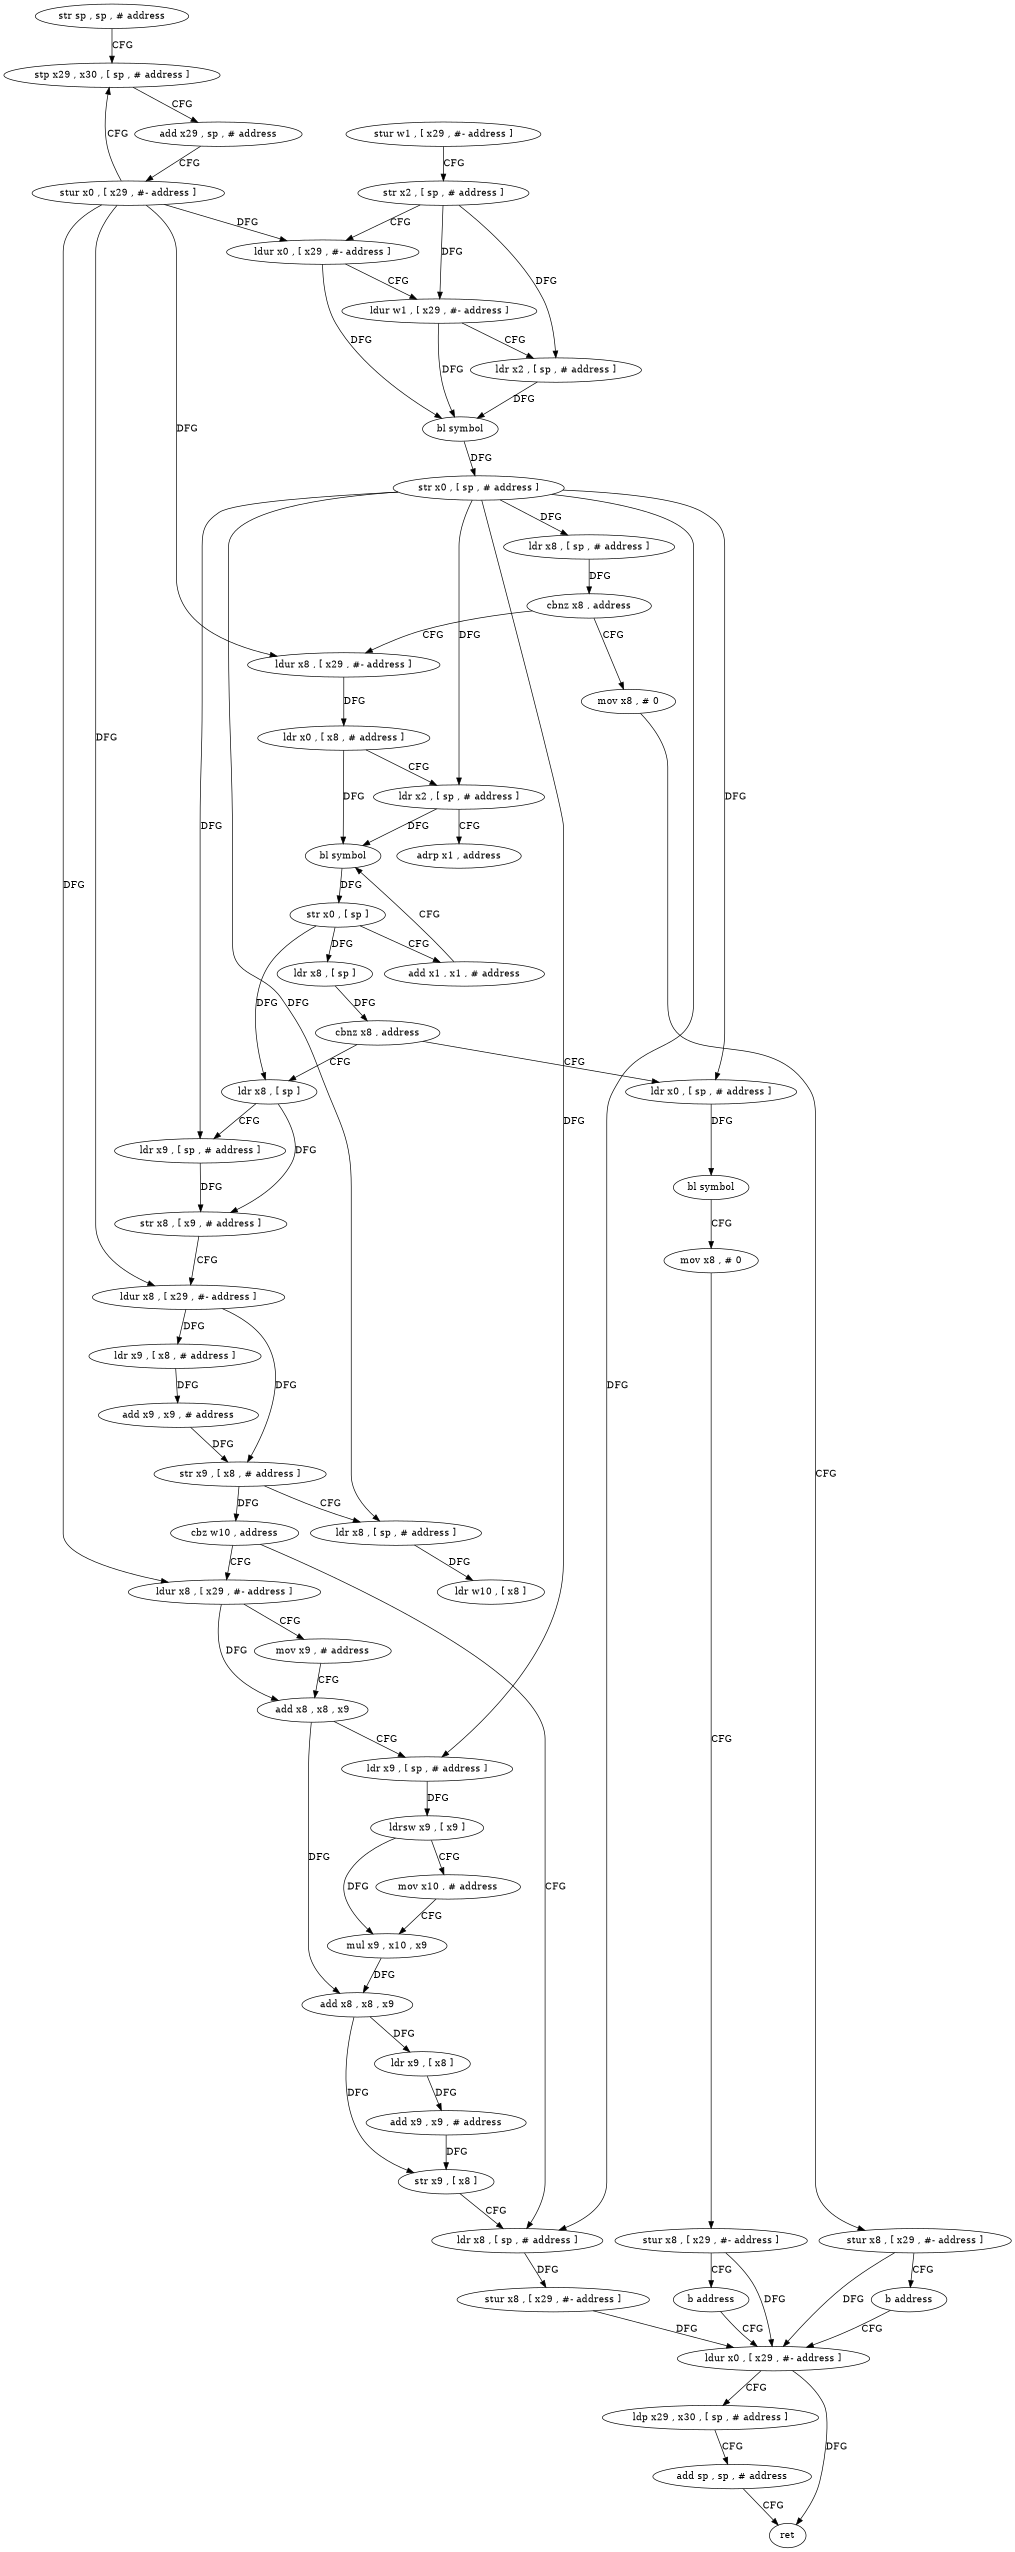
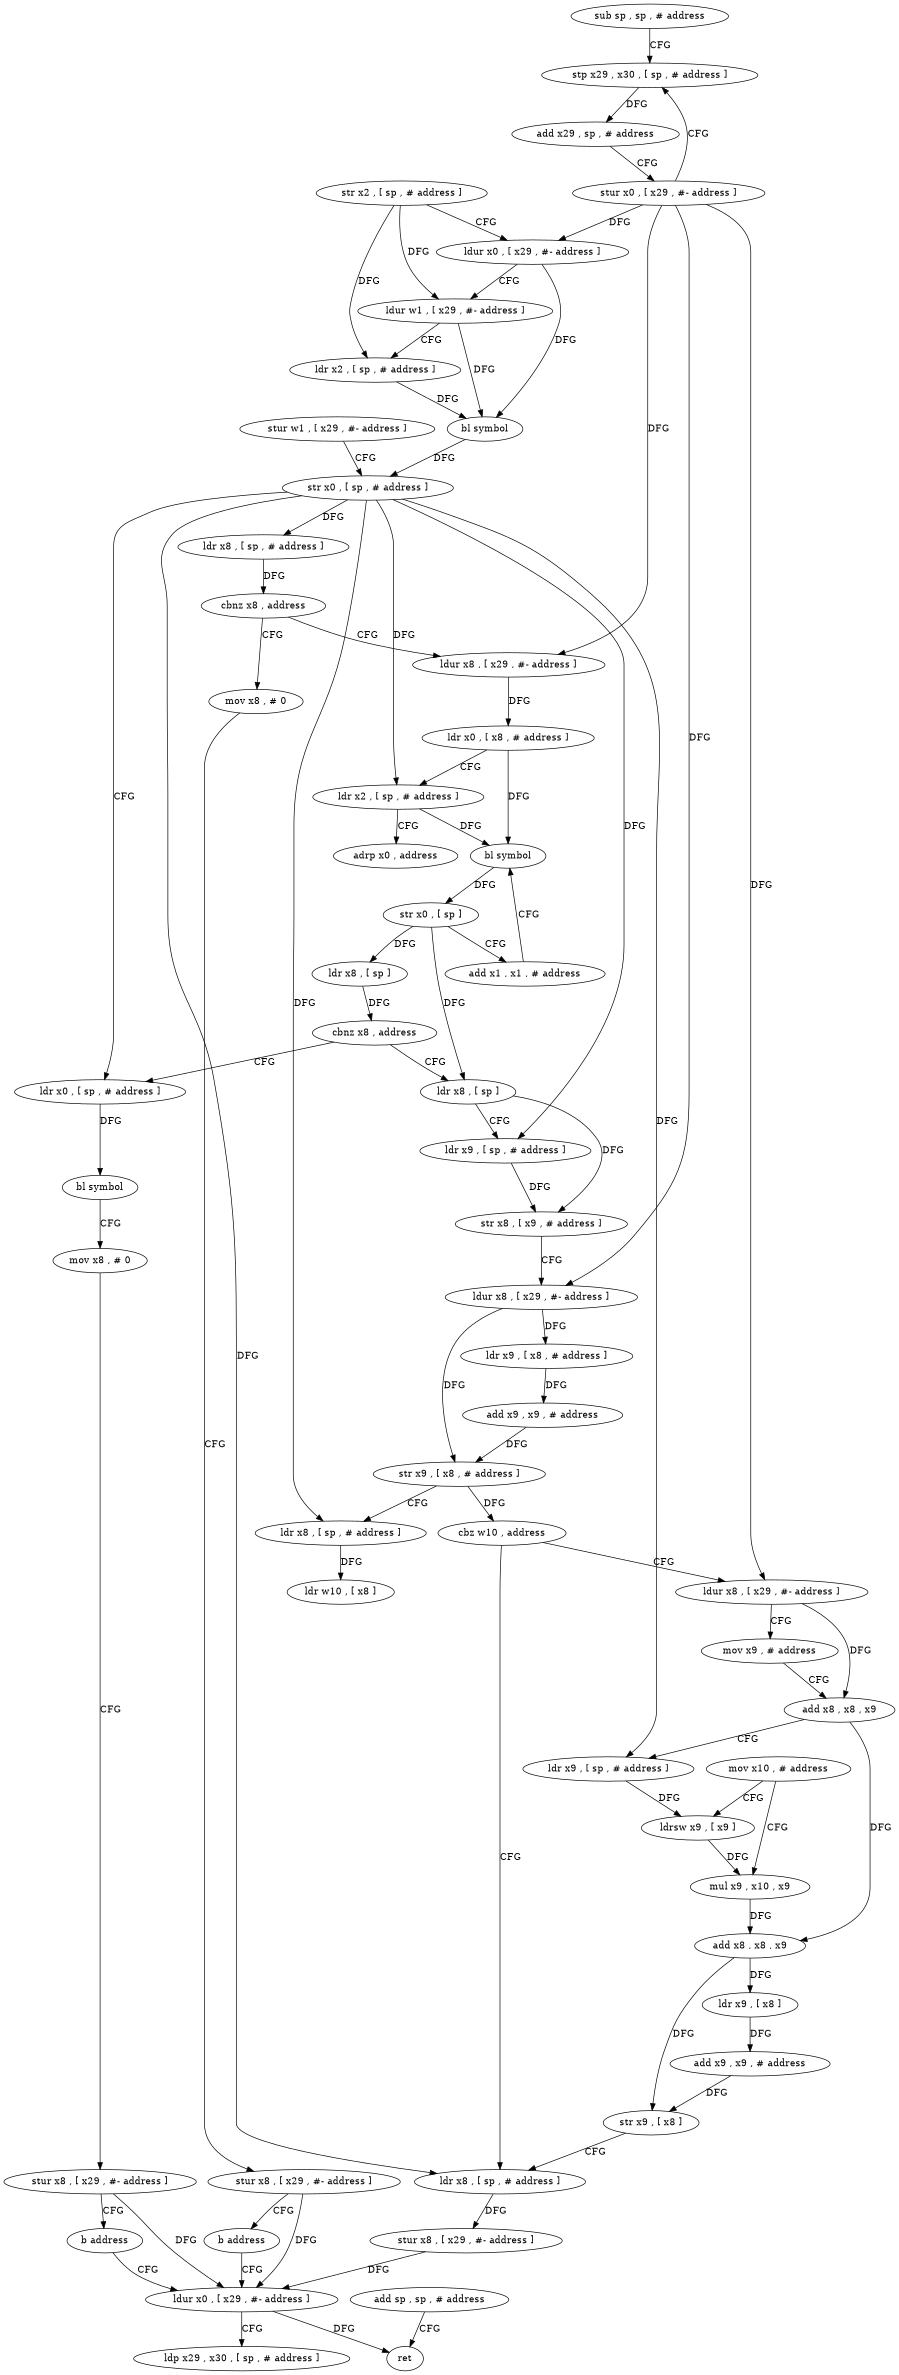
node "str sp , sp , # address": label "str sp , sp , # address" -> "sub sp , sp , # address"
edge "stp x29 , x30 , [ sp , # address ]" -> "add x29 , sp , # address": label "CFG" -> "DFG"
edge "stur w1 , [ x29 , #- address ]" -> "str x2 , [ sp , # address ]": now "stur w1 , [ x29 , #- address ]" -> "str x0 , [ sp , # address ]"
edge "str x0 , [ sp , # address ]" -> "ldr x0 , [ sp , # address ]": label "DFG" -> "CFG"
node "adrp x1 , address": label "adrp x1 , address" -> "adrp x0 , address"
edge "ldrsw x9 , [ x9 ]" -> "mov x10 , # address": reversed
edge "ldp x29 , x30 , [ sp , # address ]" -> "add sp , sp , # address": removed, label "CFG"
